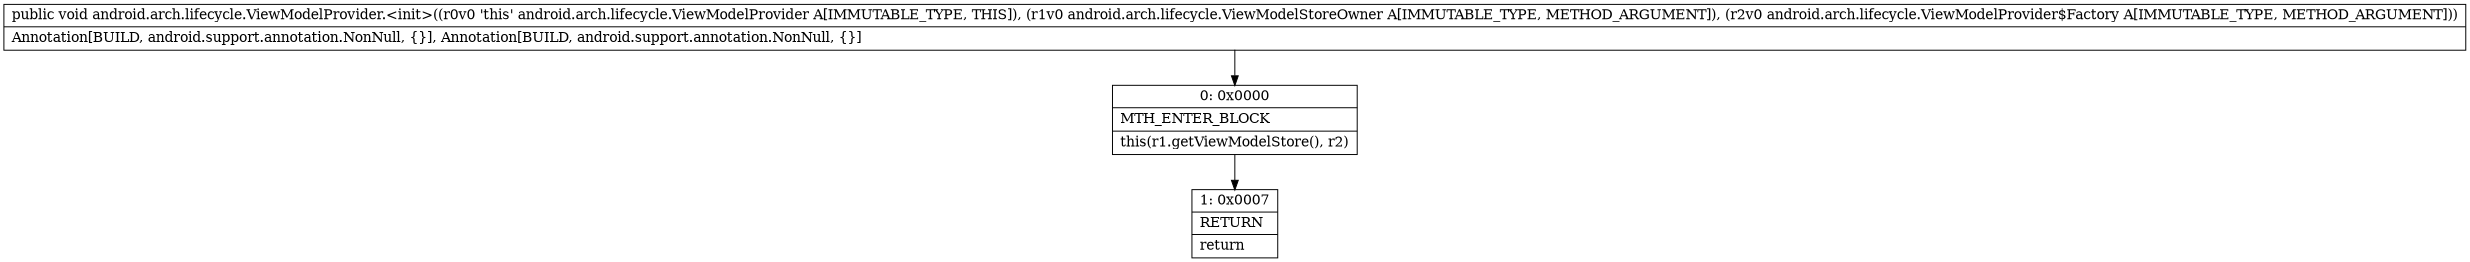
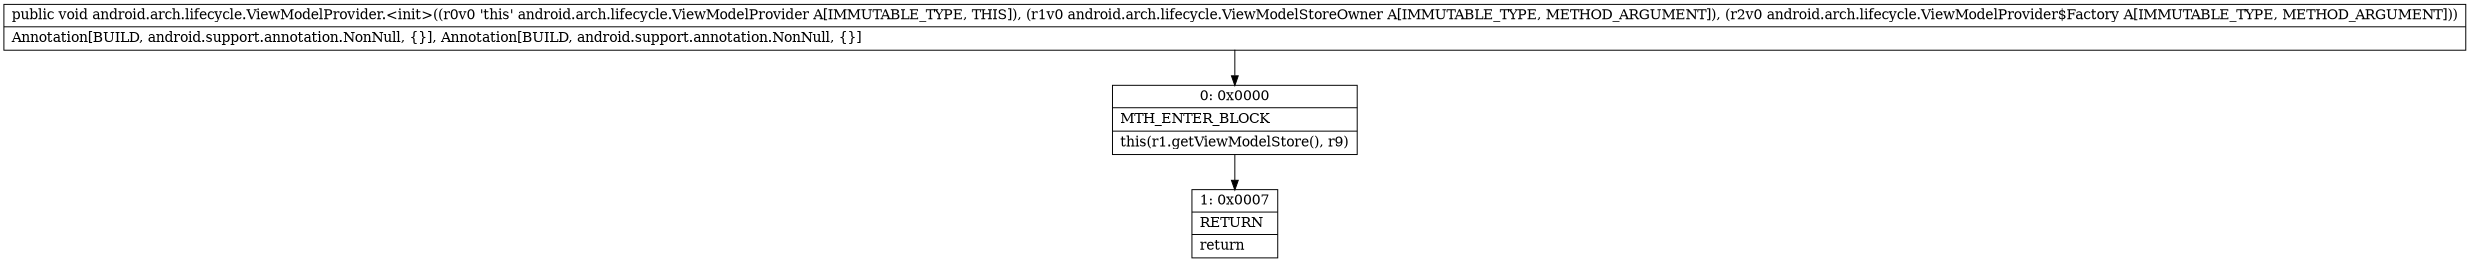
node "0: 0x0000": text "this(r1.getViewModelStore(), r2)" -> "this(r1.getViewModelStore(), r9)"
